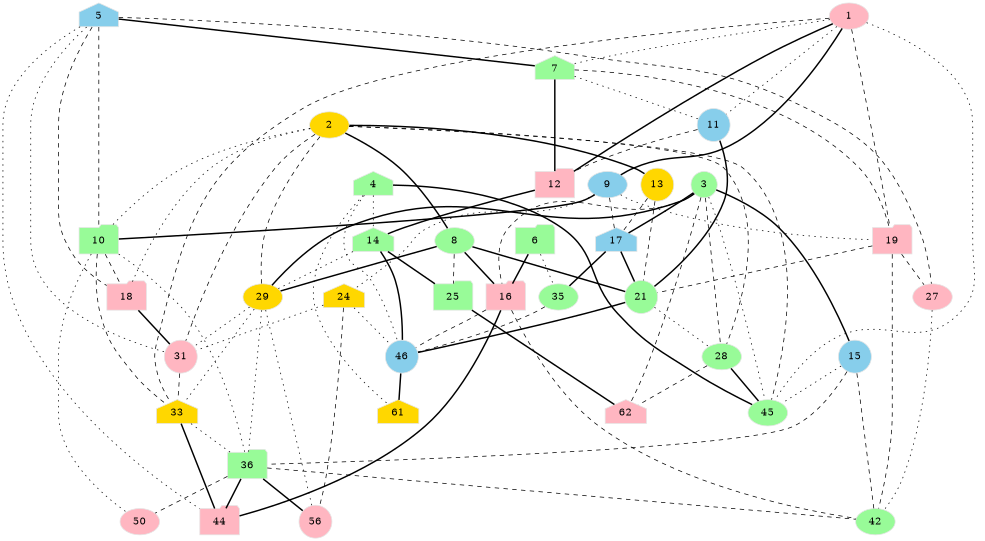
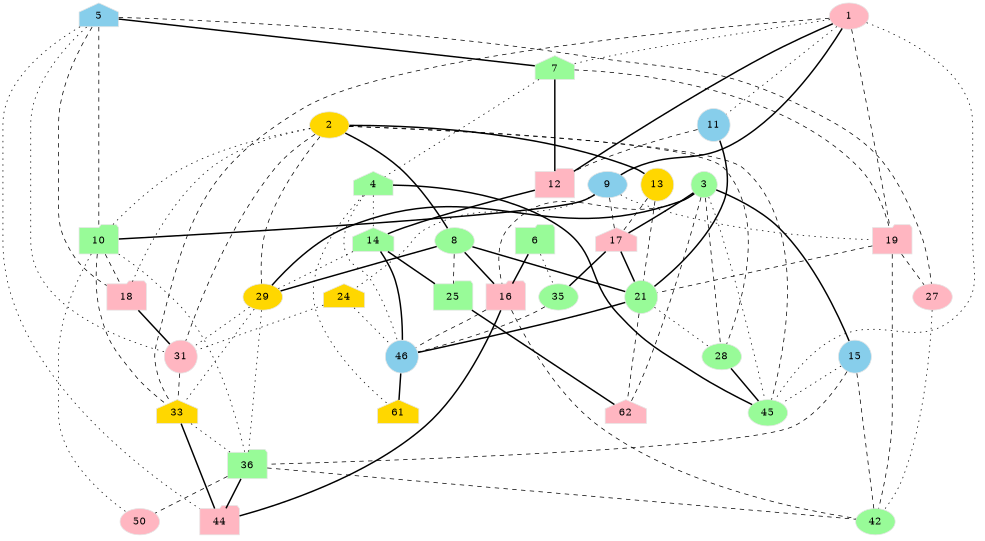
edge "7" -- "11": now "7" -- "4"
node "17": fillcolor skyblue -> lightpink
edge "28" -- "62": now "21" -- "62"
node "56": removed
